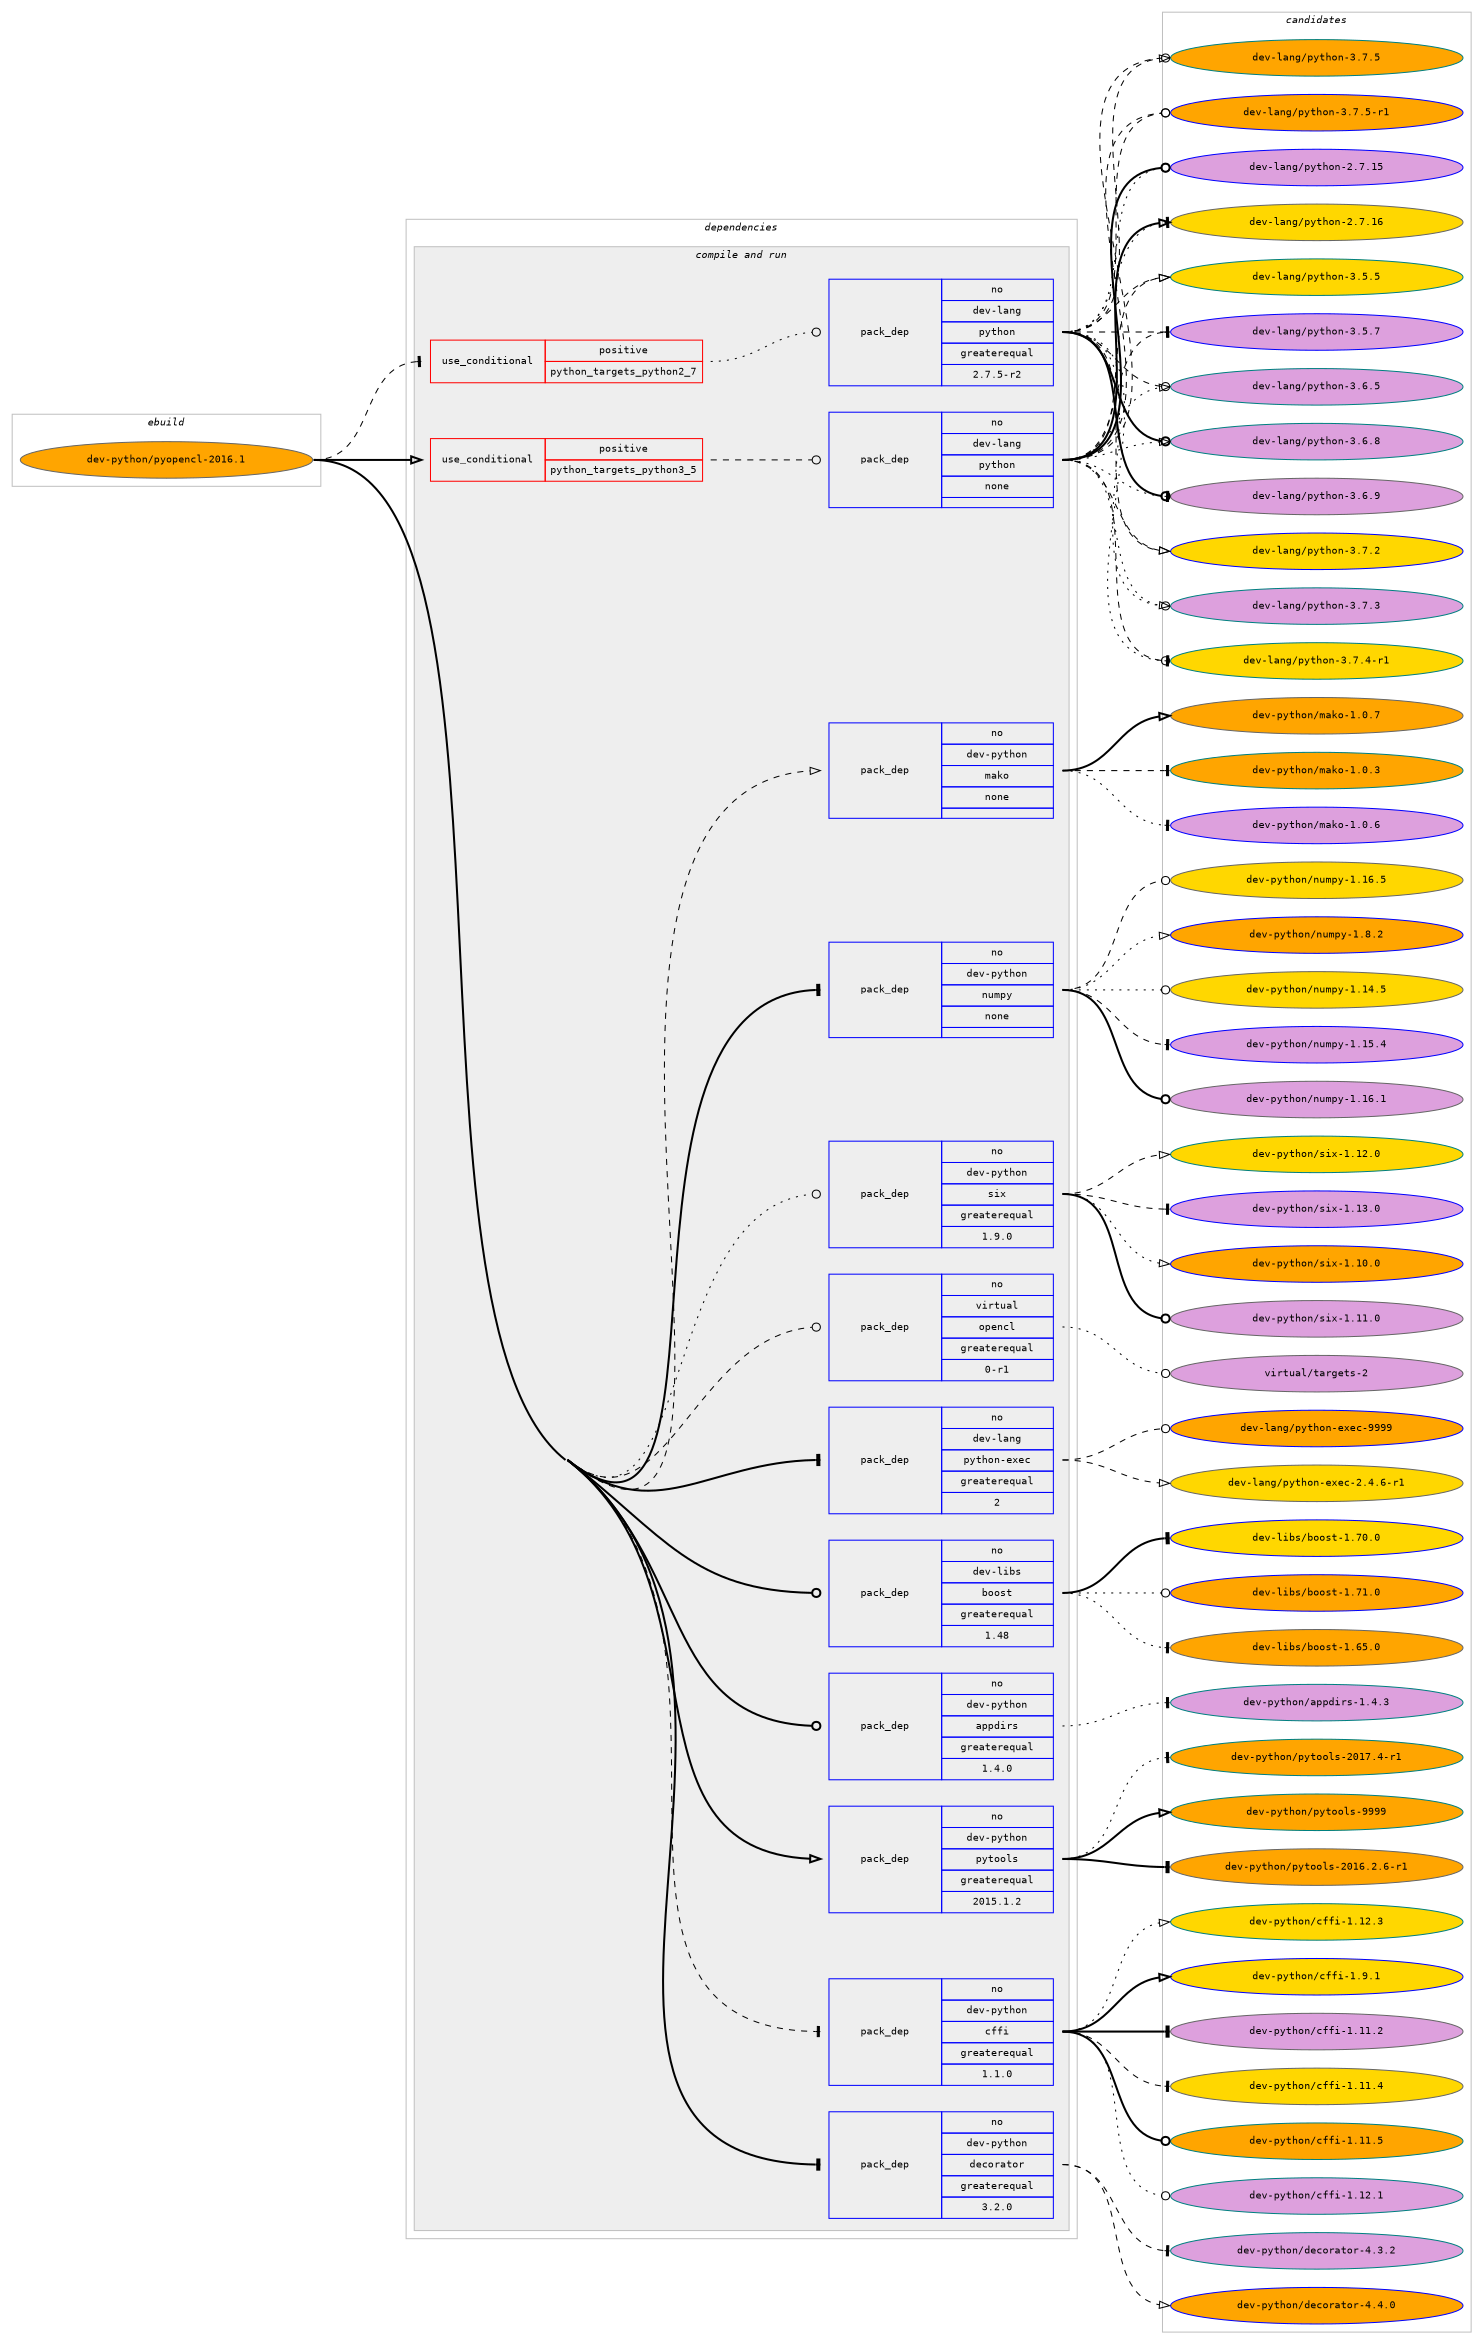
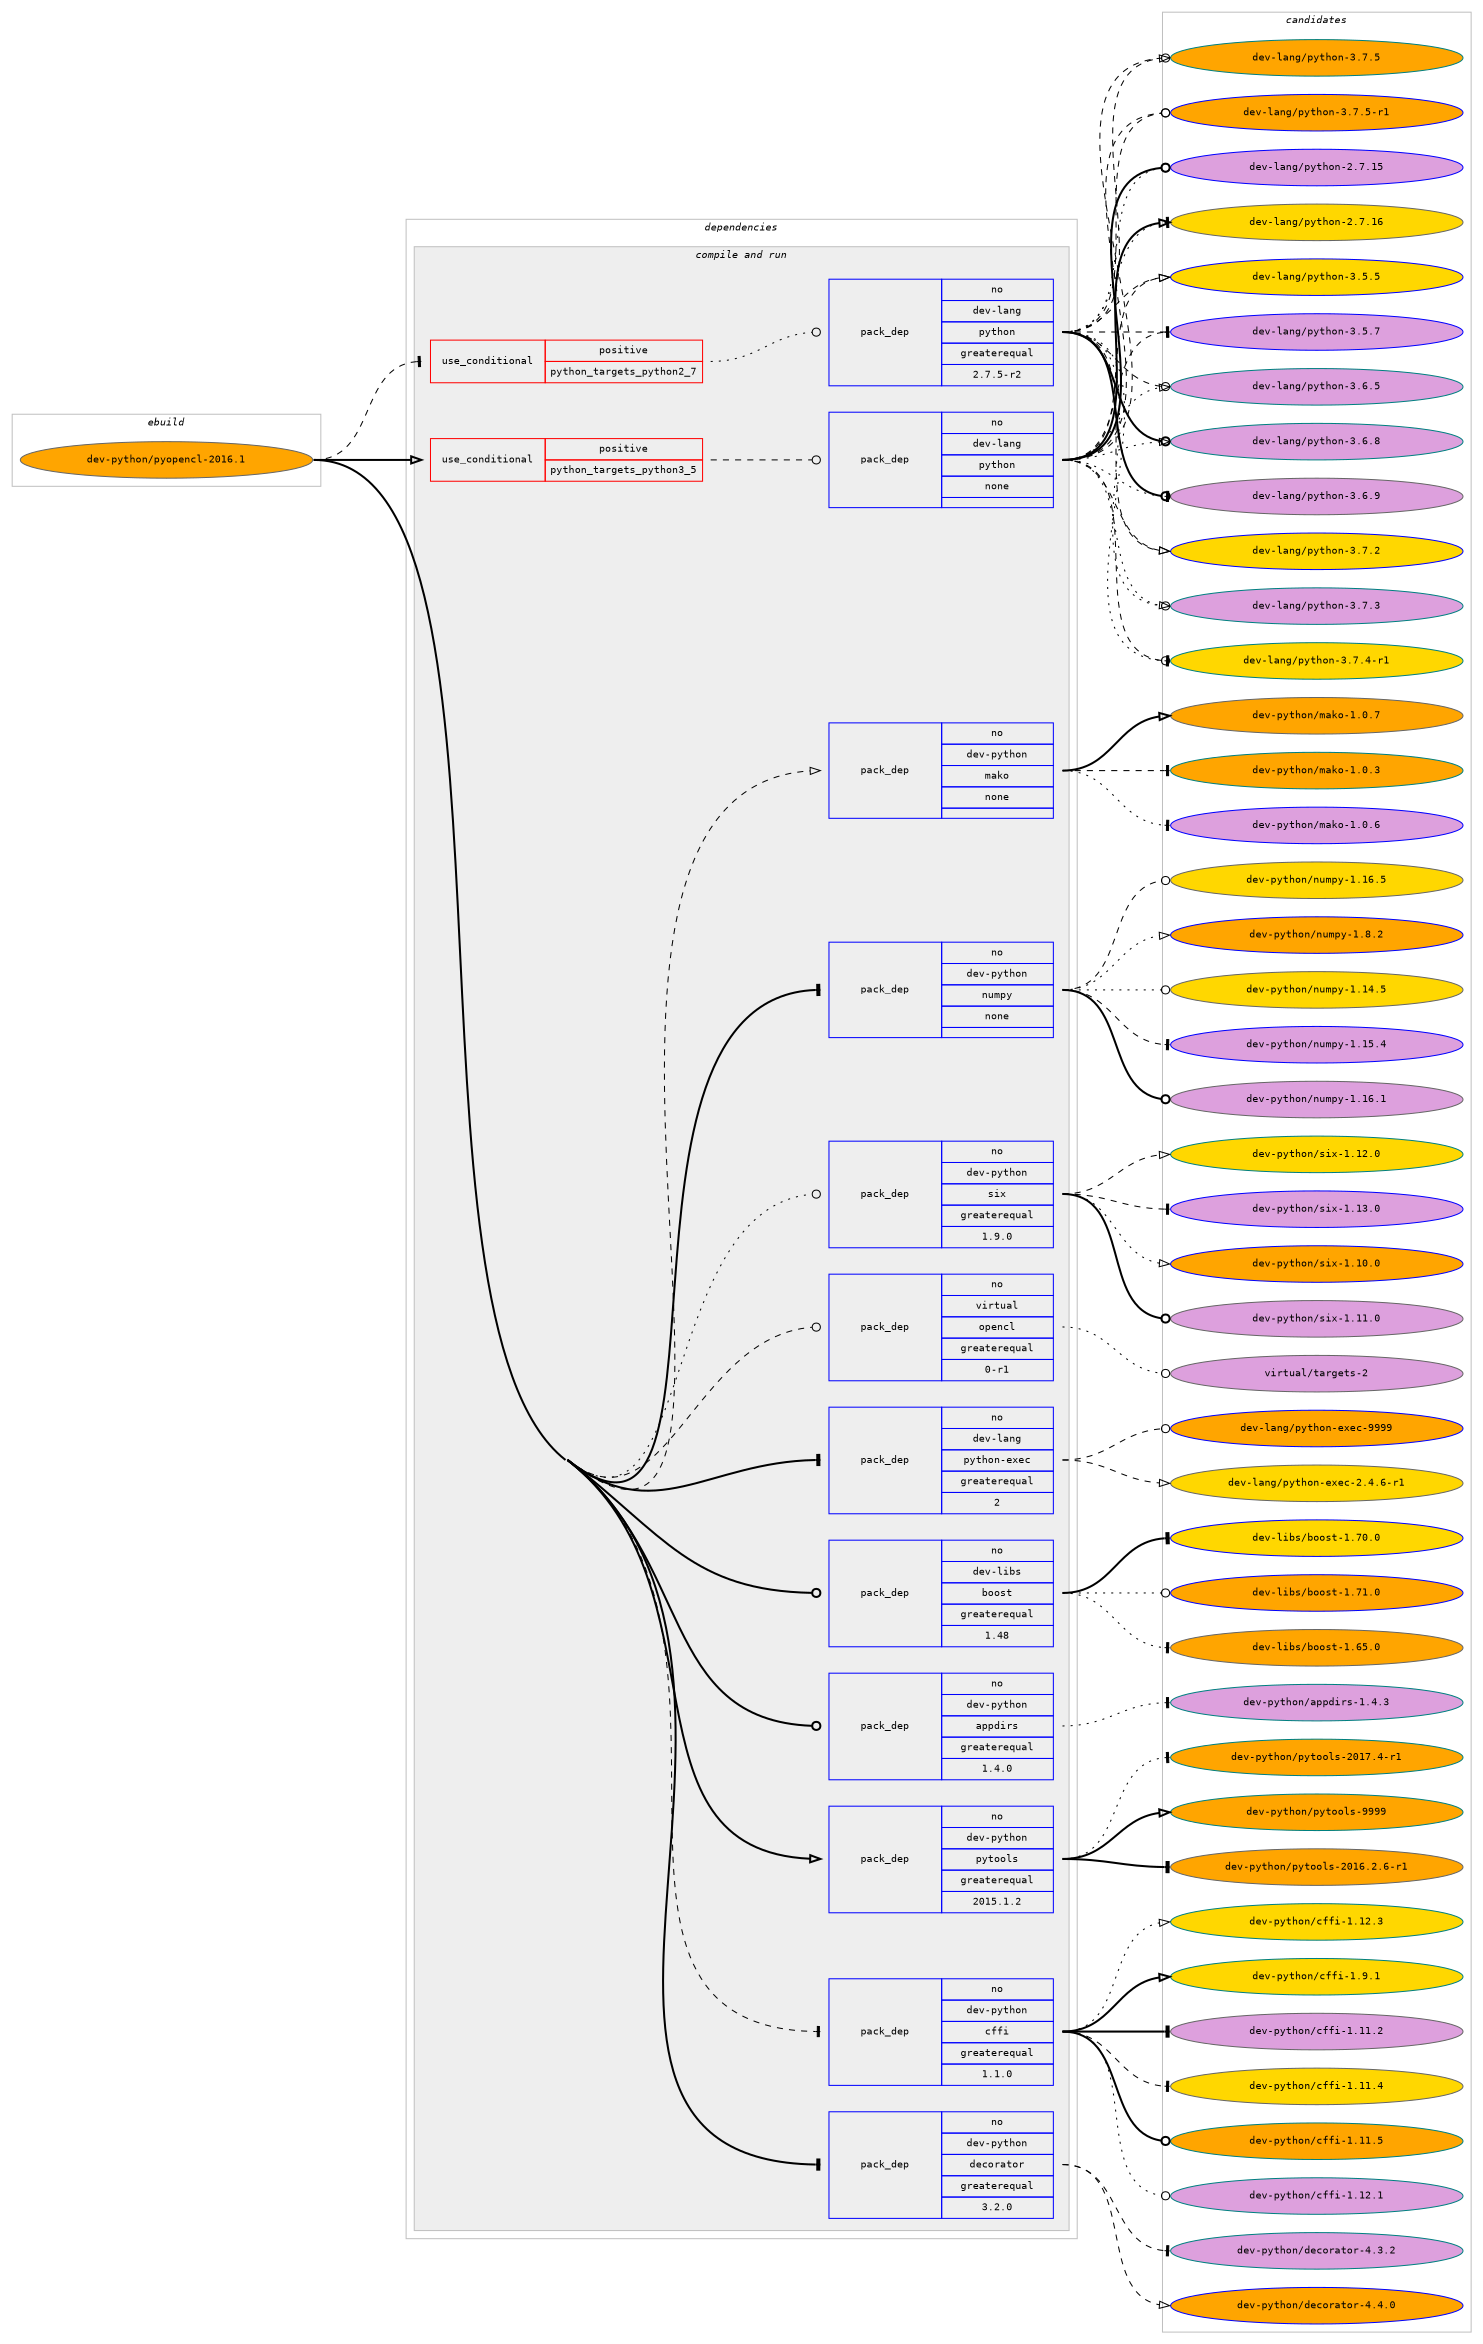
node "dev-lang/python-3.5.5": color teal -> blue
node "dev-python/cffi-1.9.1": color blue -> teal
